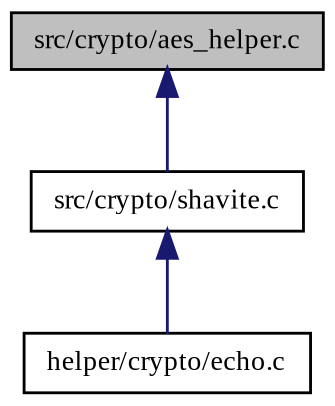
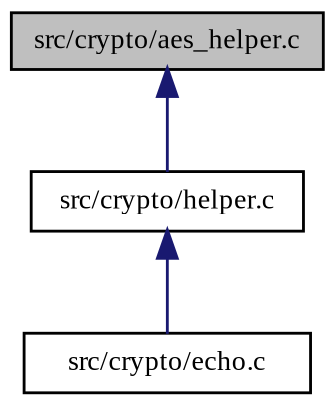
node "src/crypto/shavite.c": label "src/crypto/shavite.c" -> "src/crypto/helper.c"
node "helper/crypto/echo.c": label "helper/crypto/echo.c" -> "src/crypto/echo.c"
